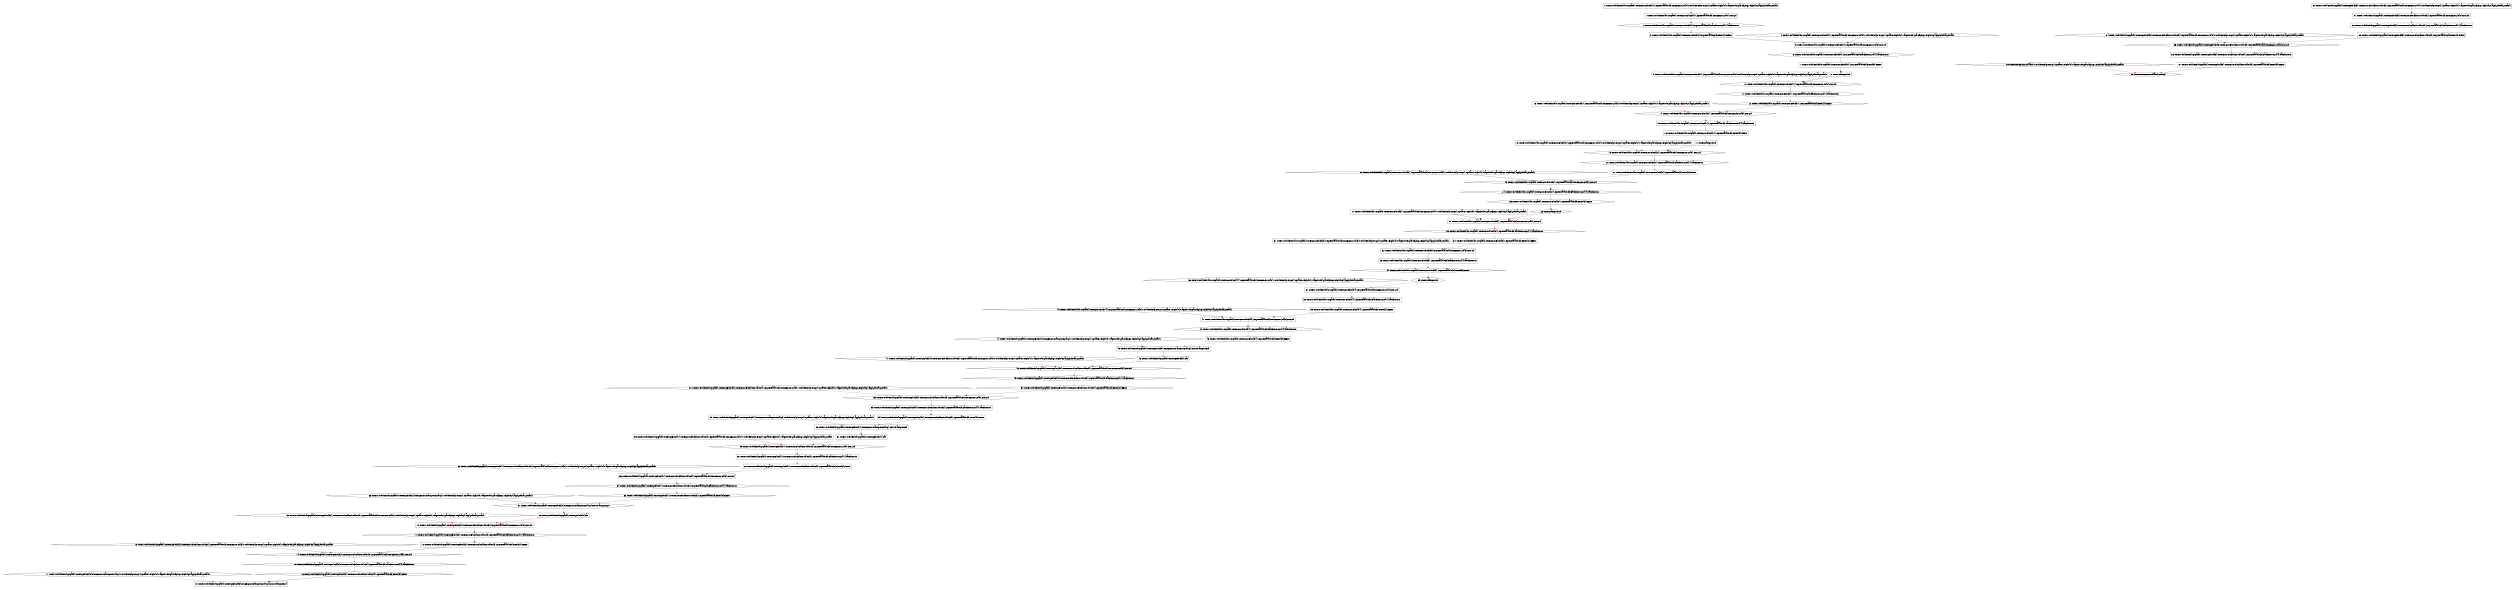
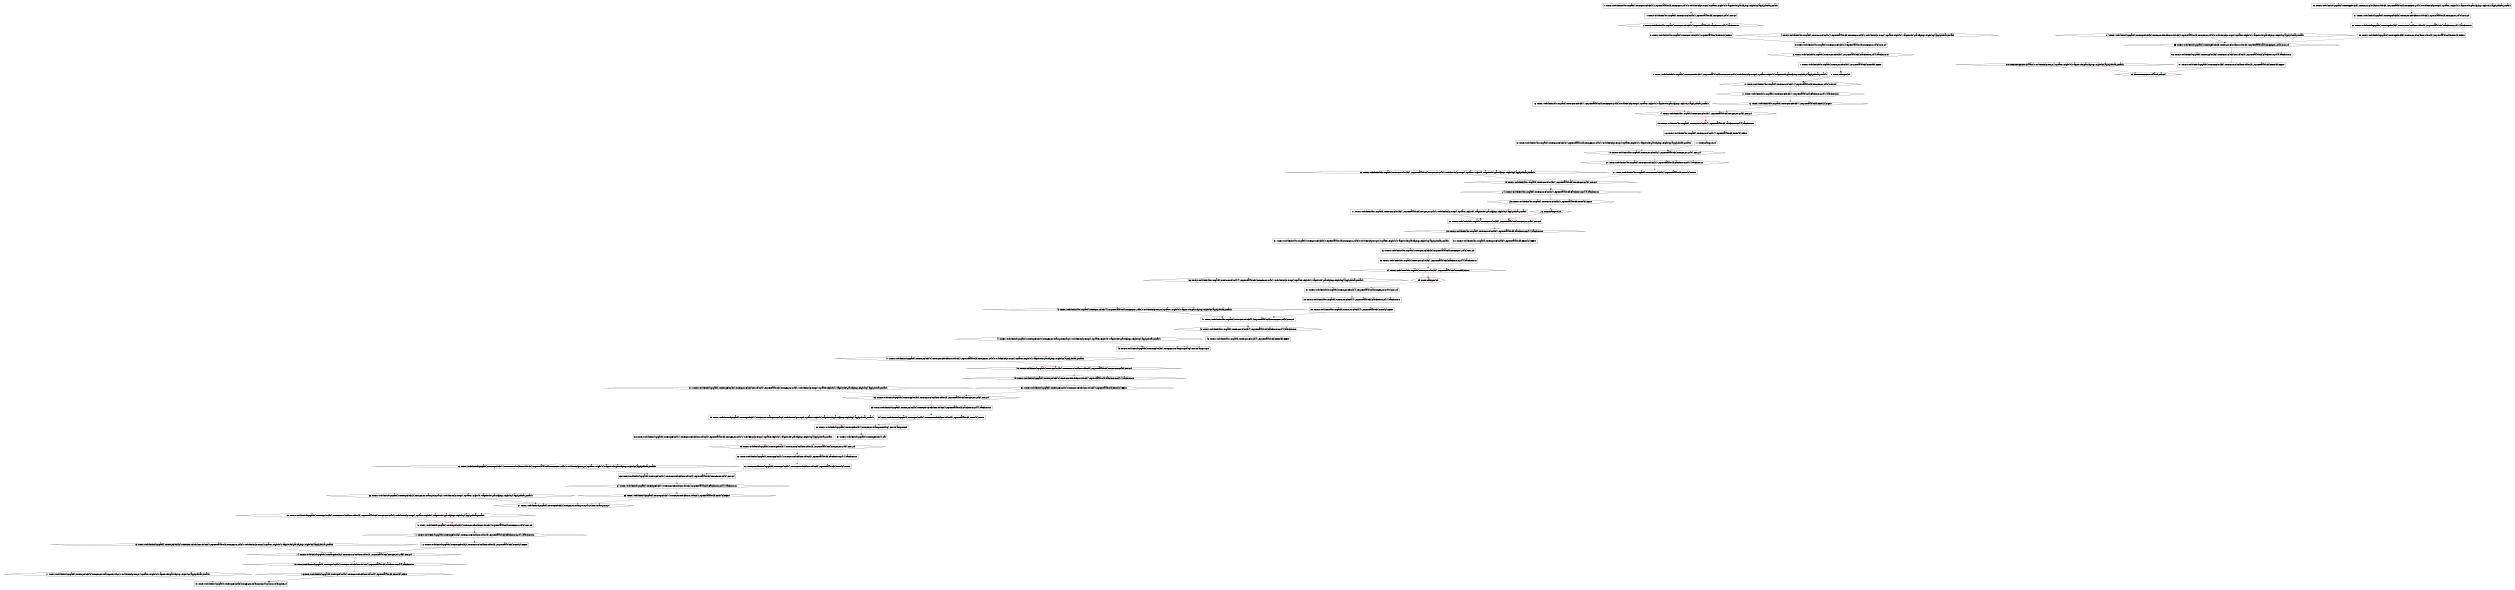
node "46 UNet/ModuleList[up_path]/UNetUpBlock[0]/cat": removed
node "68 UNet/ModuleList[up_path]/UNetUpBlock[2]/cat": removed
